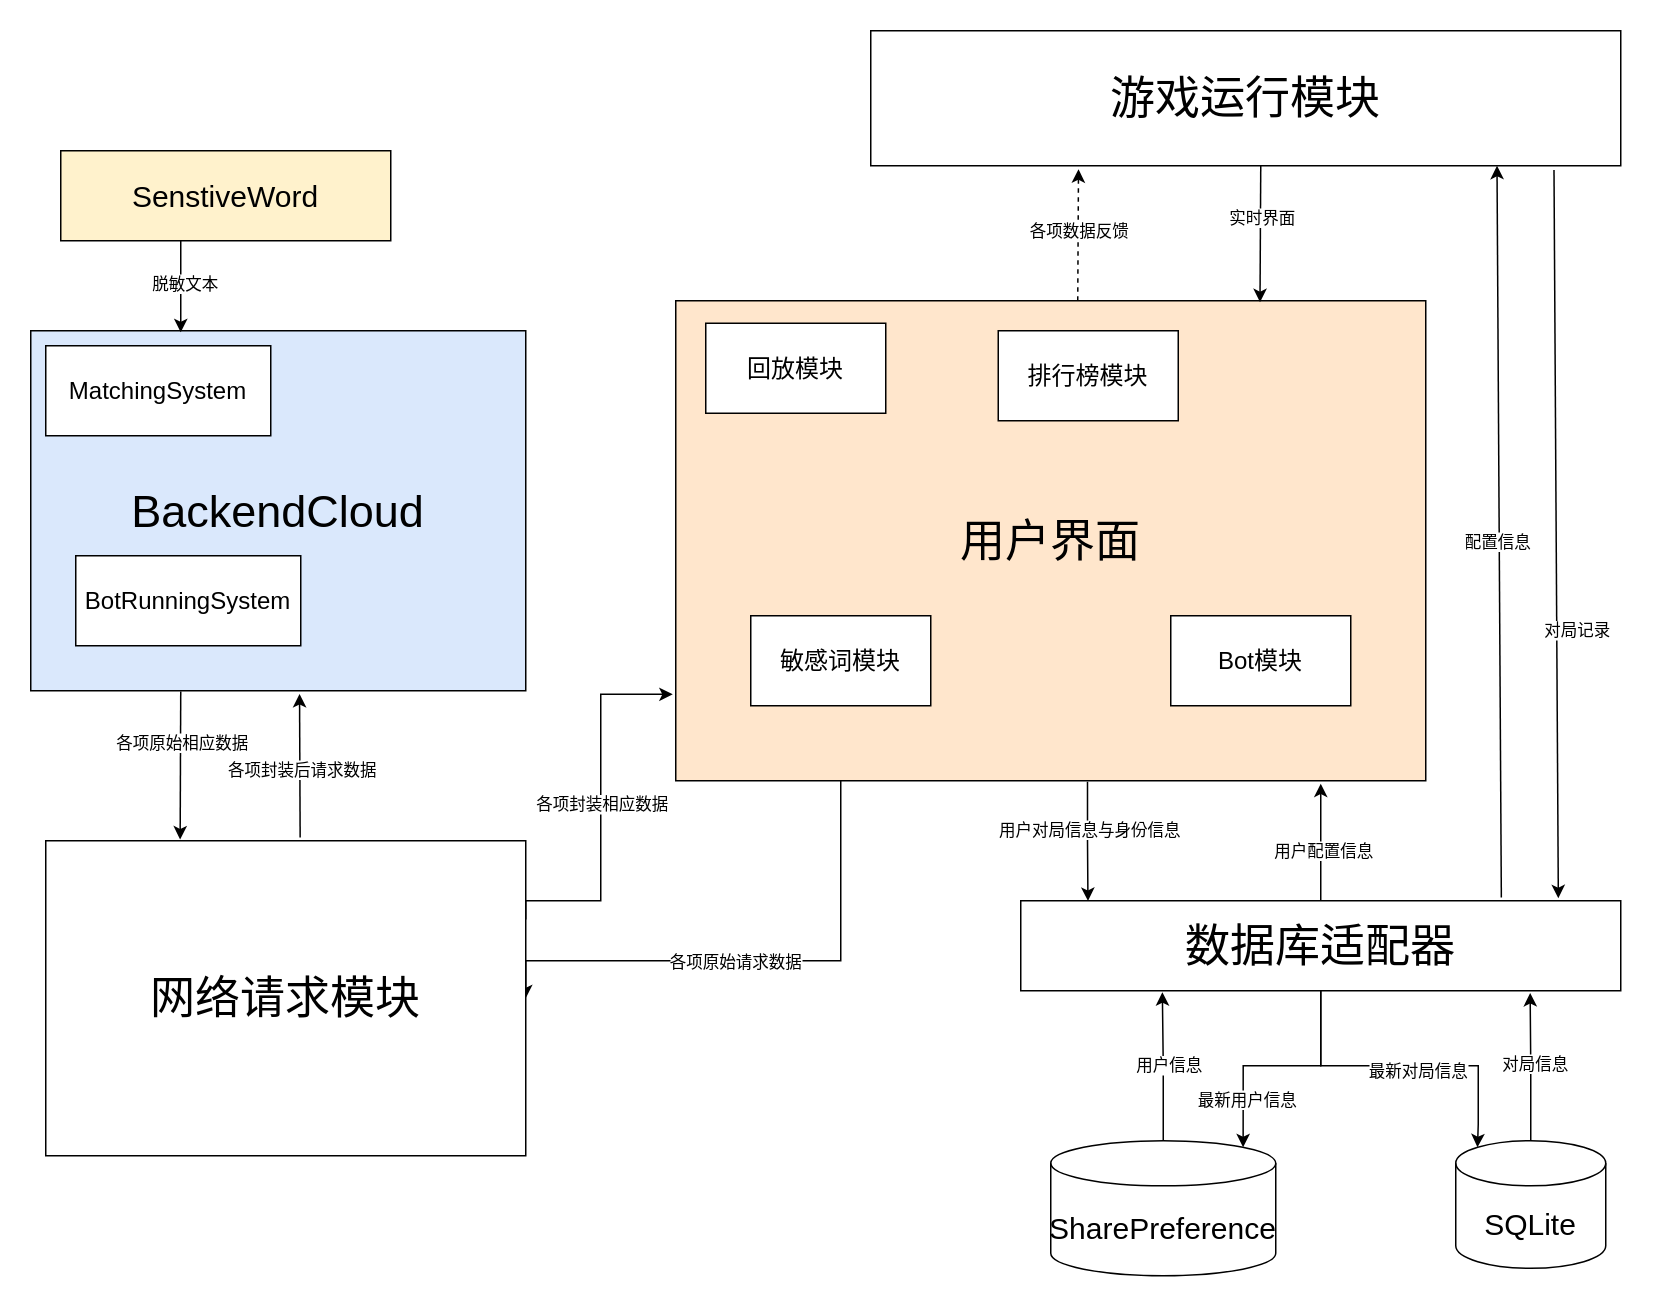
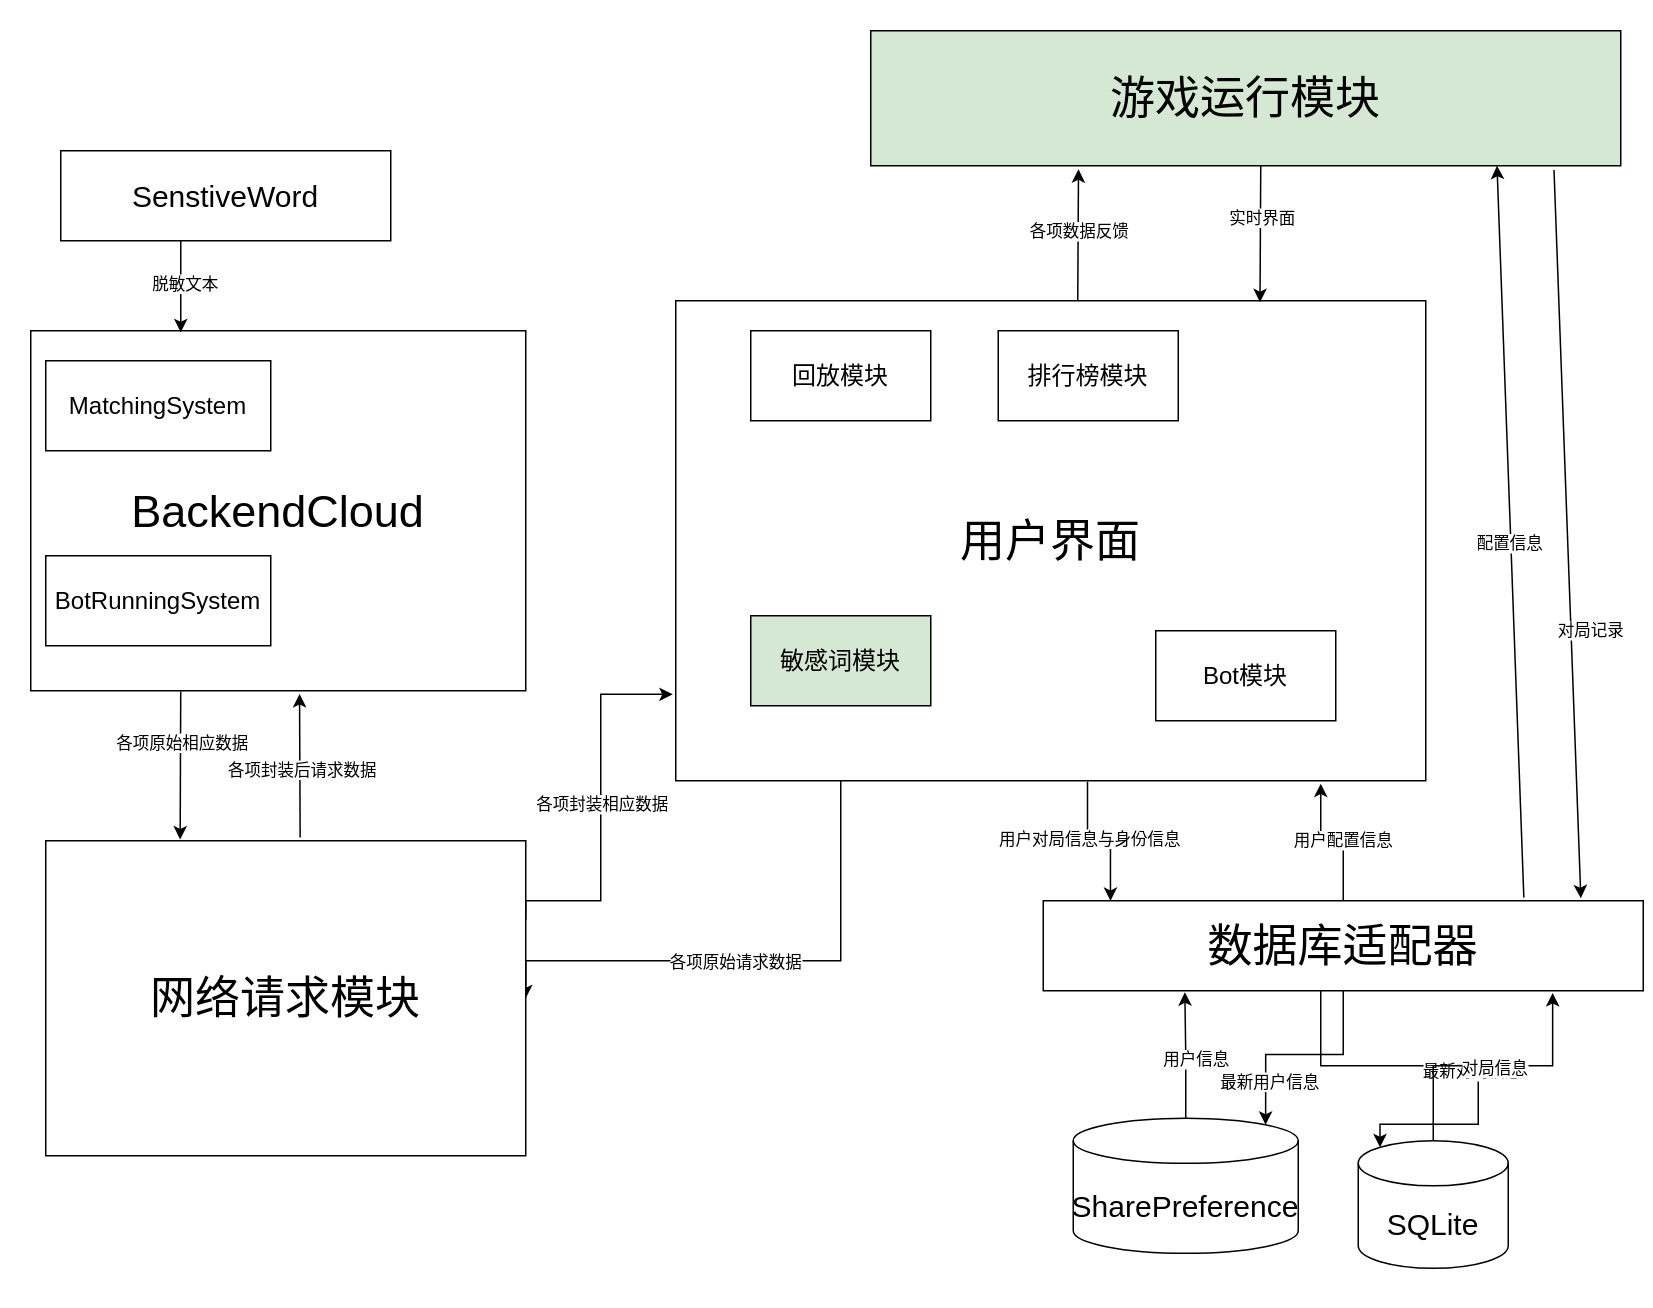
node "游戏运行模块": fillcolor #ffffff -> #d5e8d4
node "SenstiveWord": fillcolor #fff2cc -> #ffffff
edge "用户界面" -> "游戏运行模块": style dashed -> solid
node "回放模块": moved (796, 368) -> (841, 376)
node "MatchingSystem": moved (158, 391) -> (158, 406)
node "BackendCloud": fillcolor #dae8fc -> #ffffff
node "用户界面": fillcolor #ffe6cc -> #ffffff
node "BotRunningSystem": moved (188, 601) -> (158, 601)
node "敏感词模块": fillcolor #ffffff -> #d5e8d4
node "Bot模块": moved (1261, 661) -> (1246, 676)
node "数据库适配器": moved (1321, 946) -> (1343, 946)
node "SQLite": moved (1531, 1205) -> (1433, 1205)
node "SharePreference": moved (1163, 1208) -> (1186, 1186)
